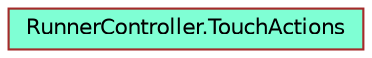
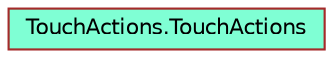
node "RunnerController.TouchActions": label "RunnerController.TouchActions" -> "TouchActions.TouchActions"
